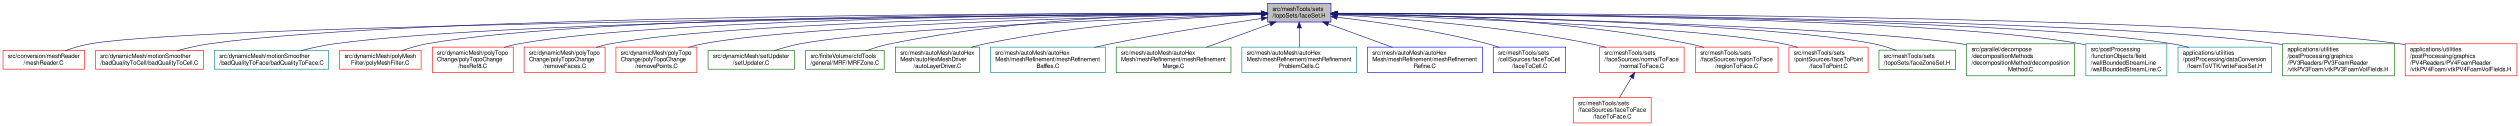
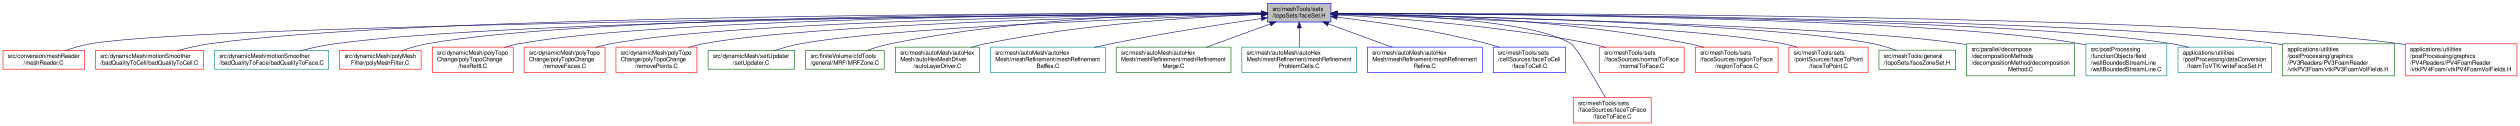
node "src/meshTools/sets /topoSets/faceZoneSet.H": label "src/meshTools/sets /topoSets/faceZoneSet.H" -> "src/meshTools/general /topoSets/faceZoneSet.H"
edge "src/meshTools/sets /faceSources/faceToFace /faceToFace.C" -> "src/meshTools/sets /faceSources/normalToFace /normalToFace.C": now "src/meshTools/sets /faceSources/faceToFace /faceToFace.C" -> "src/meshTools/sets /topoSets/faceSet.H"
